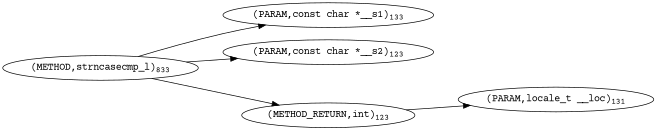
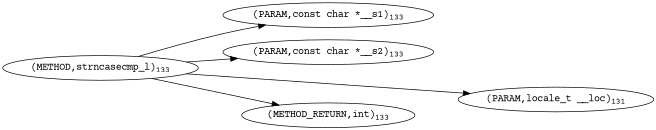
node "(PARAM,const char *__s2)": text "123" -> "133"
node "(METHOD,strncasecmp_l)": text "833" -> "133"
edge "(METHOD_RETURN,int)" -> "(PARAM,locale_t __loc)": now "(METHOD,strncasecmp_l)" -> "(PARAM,locale_t __loc)"
node "(METHOD_RETURN,int)": text "123" -> "133"
